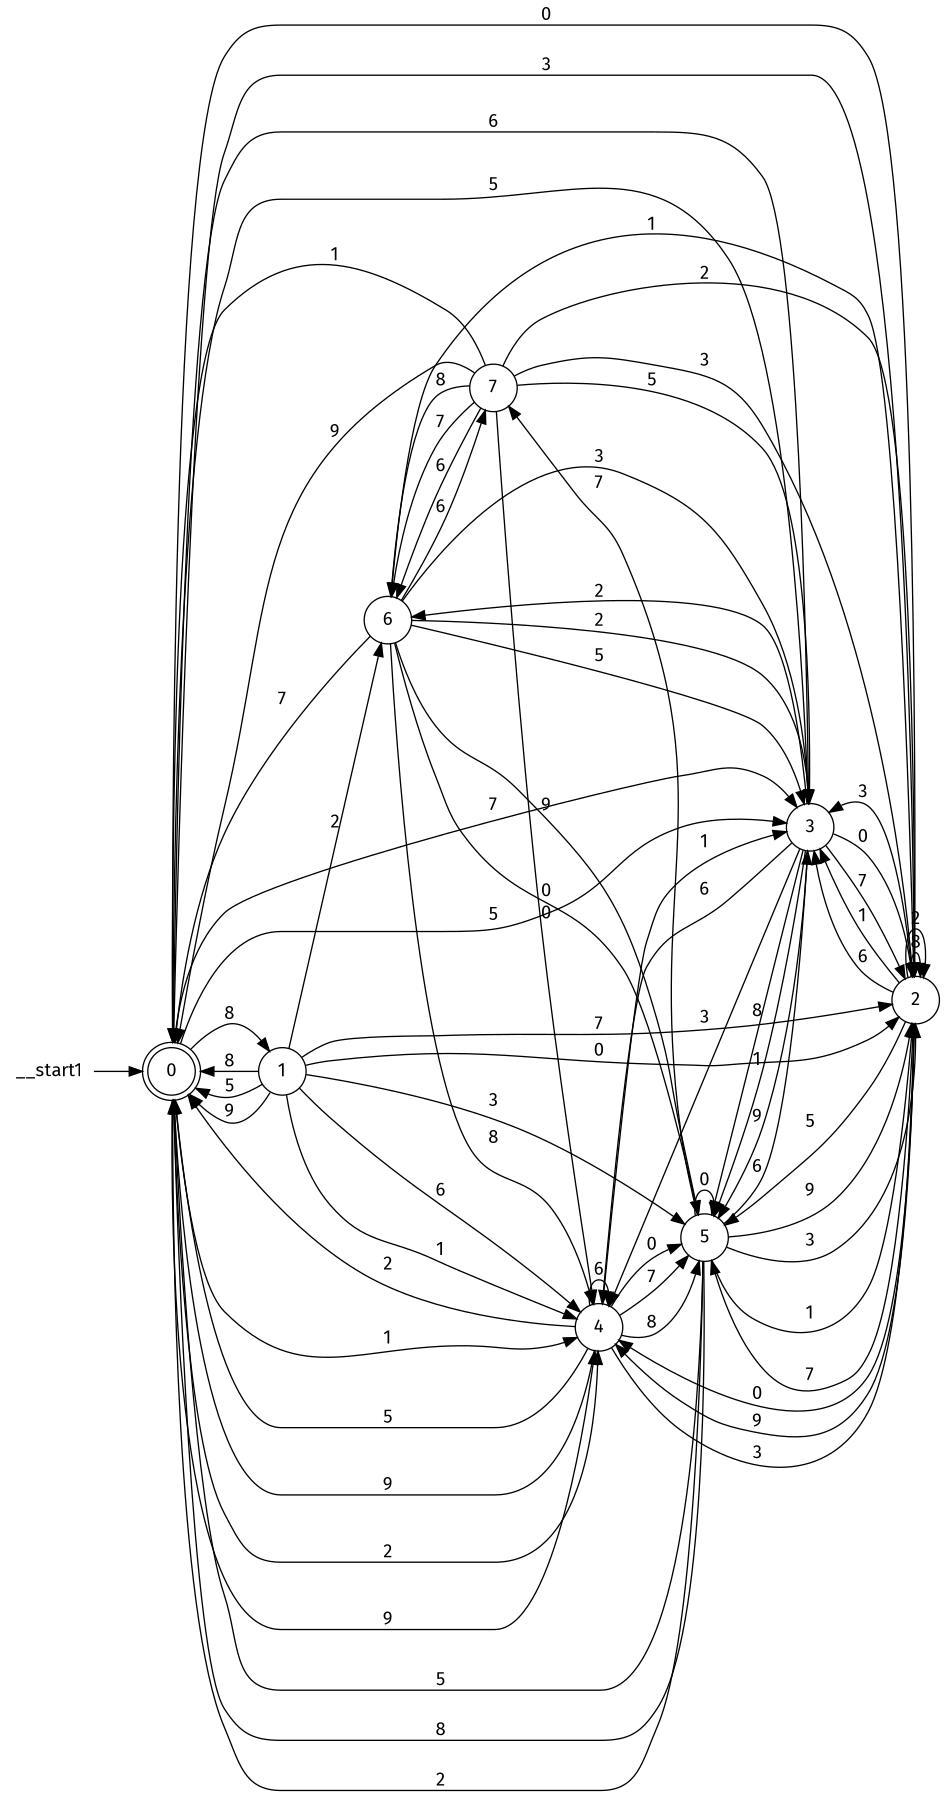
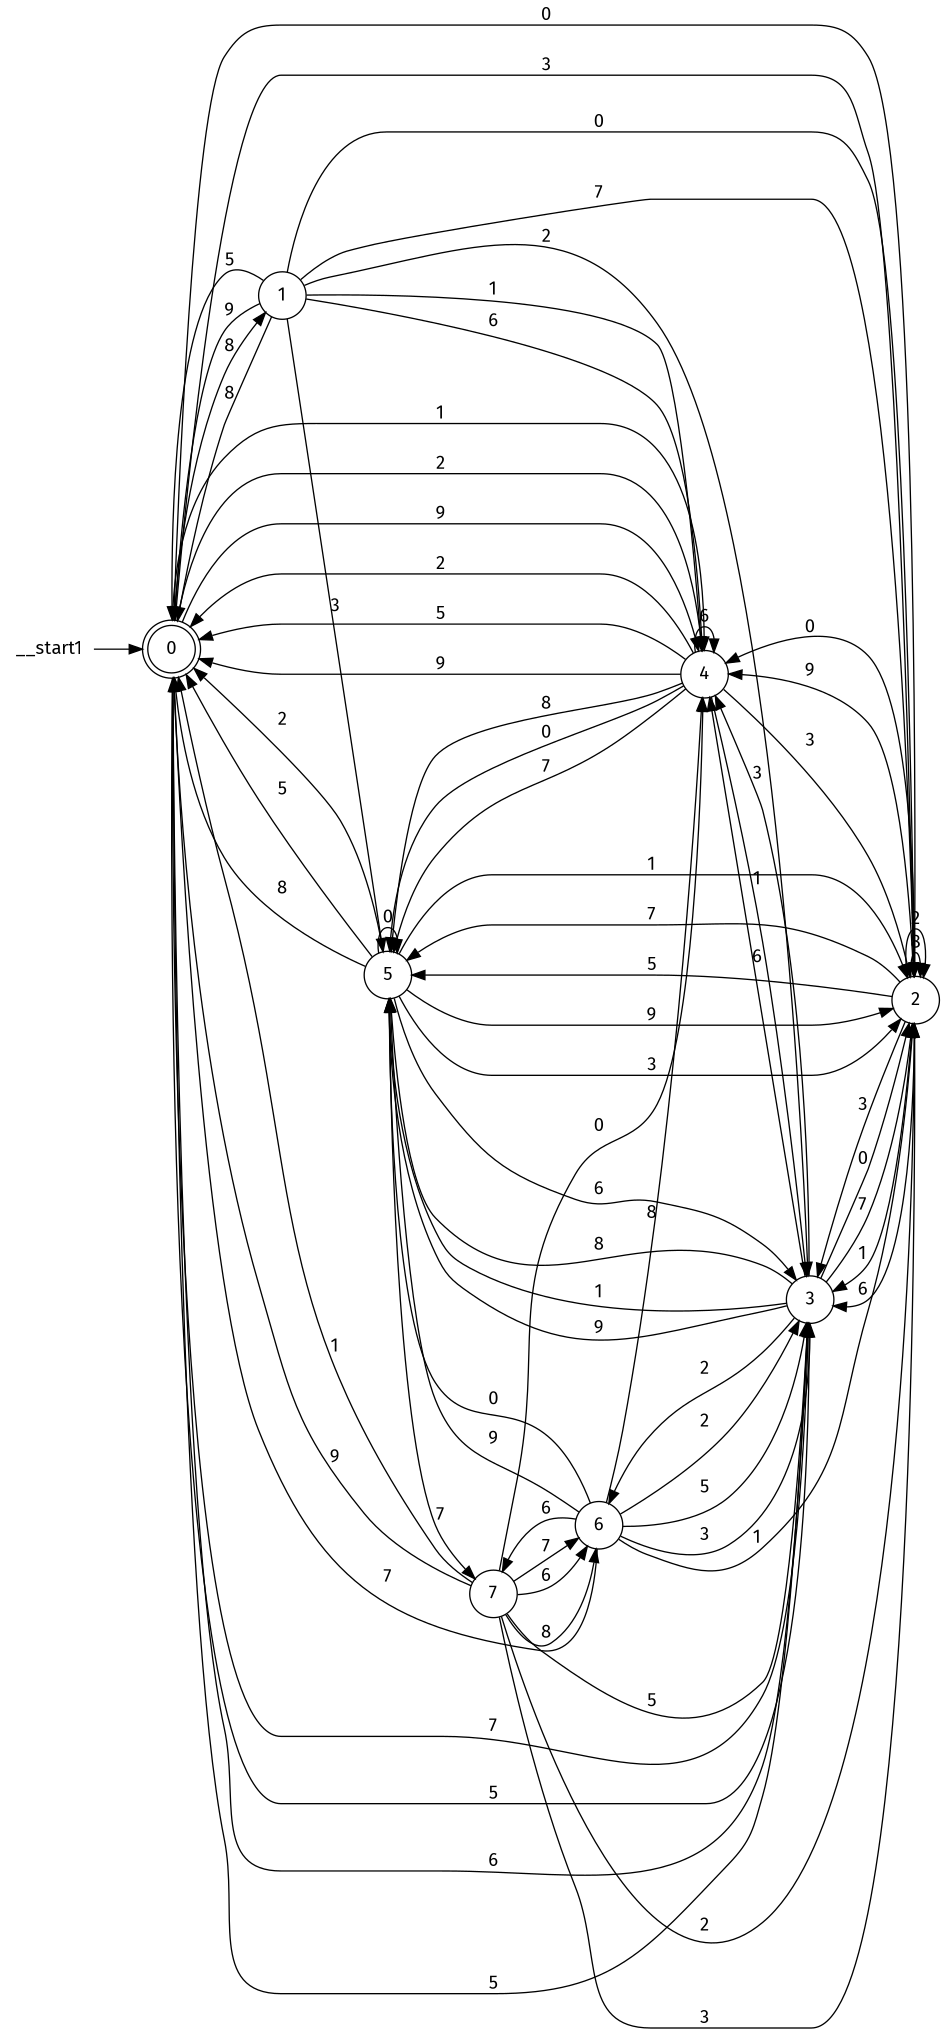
edge "1" -> "6": now "1" -> "3"
